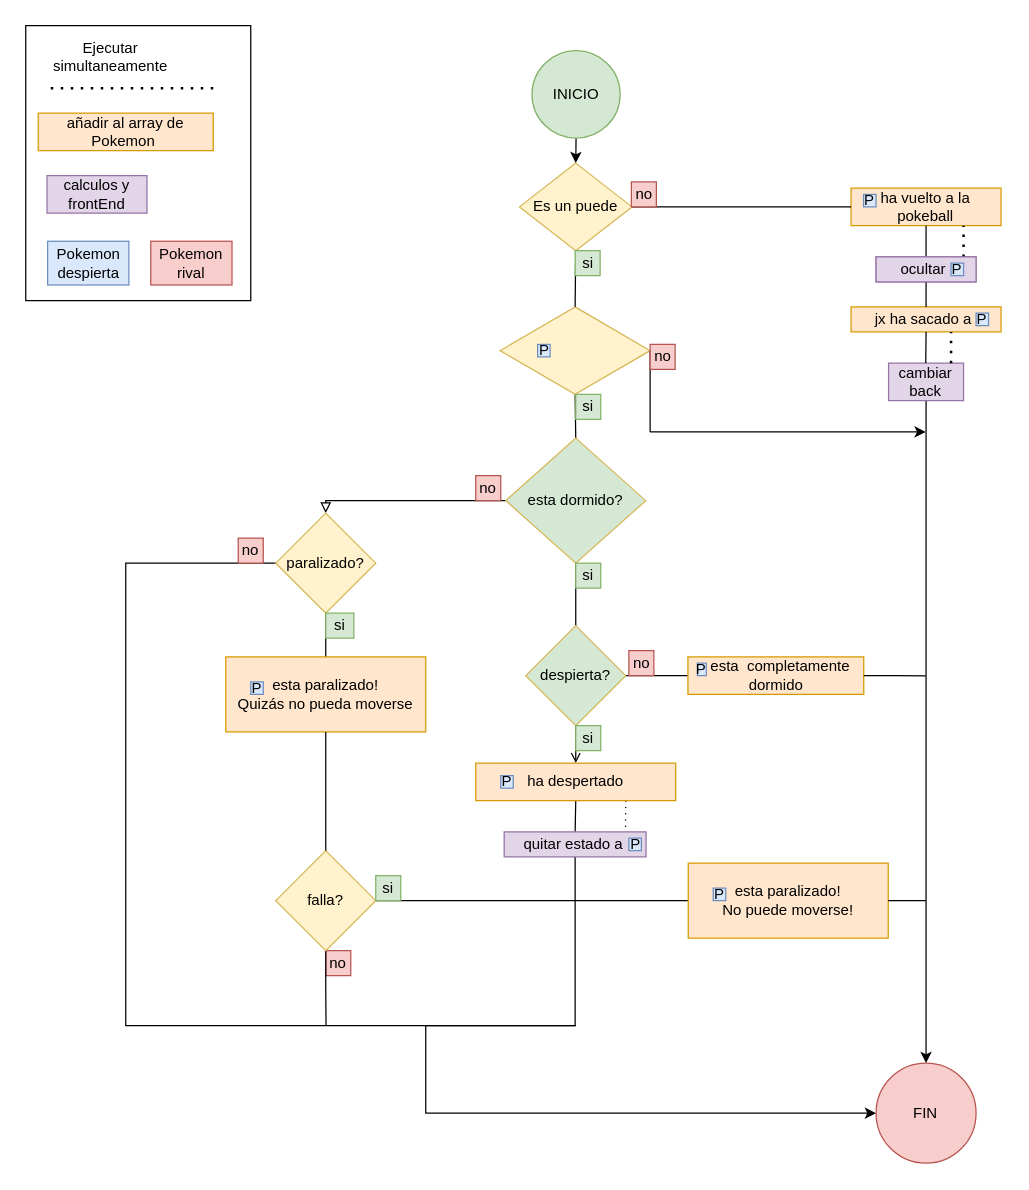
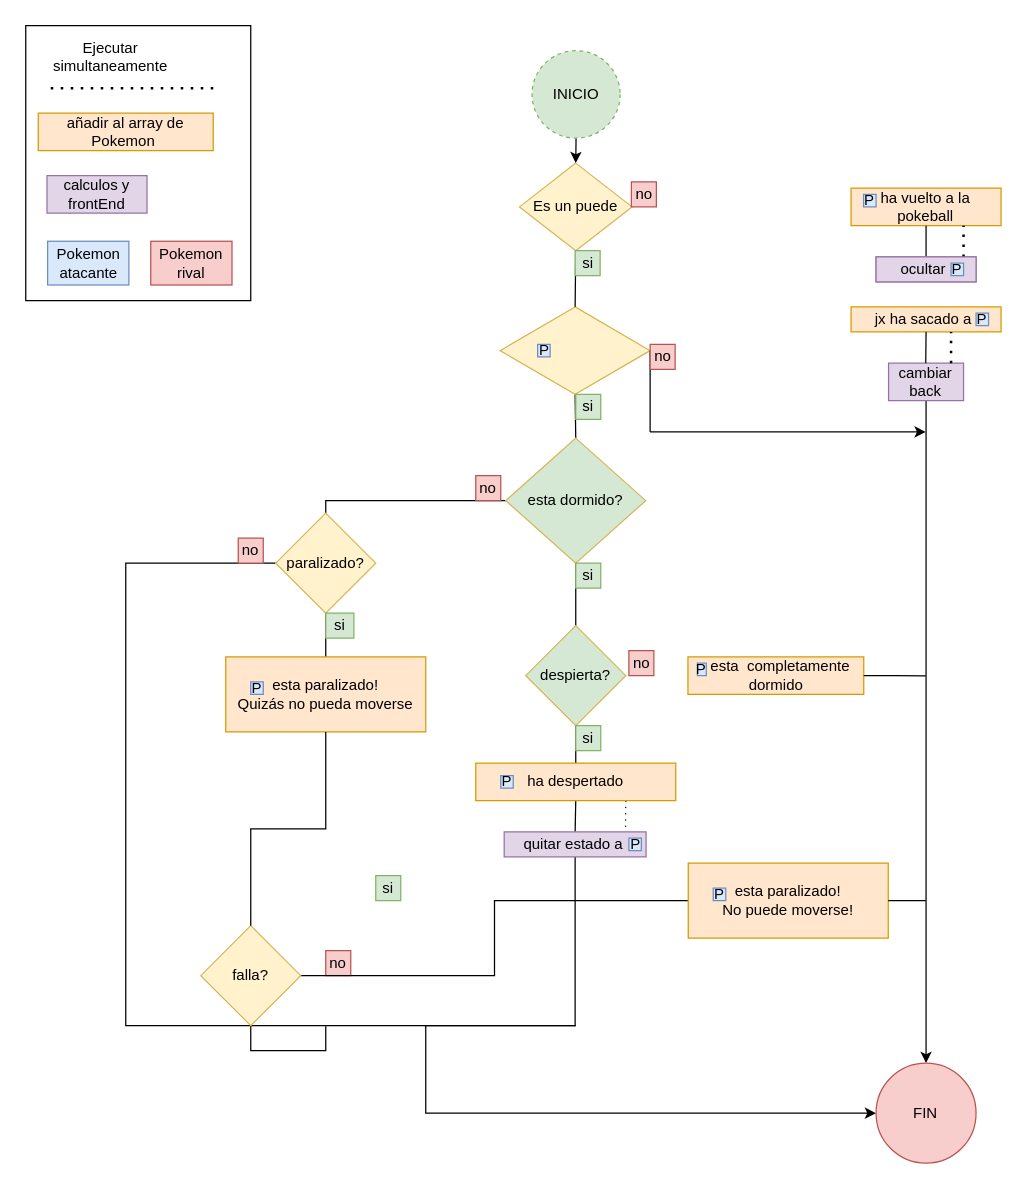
node "INICIO": style solid -> dashed
edge "Es un puede" -- "ha vuelto a la pokeball": removed
node "Pokemon despierta": label "Pokemon despierta" -> "Pokemon atacante"
edge "ocultar" -- "jx ha sacado a": removed
edge "esta dormido?" -> "paralizado?": arrowhead block -> none
edge "despierta?" -- "esta completamente dormido": removed
edge "despierta?" -> "ha despertado": arrowhead open -> none
node "falla?": moved (326, 901) -> (251, 976)
